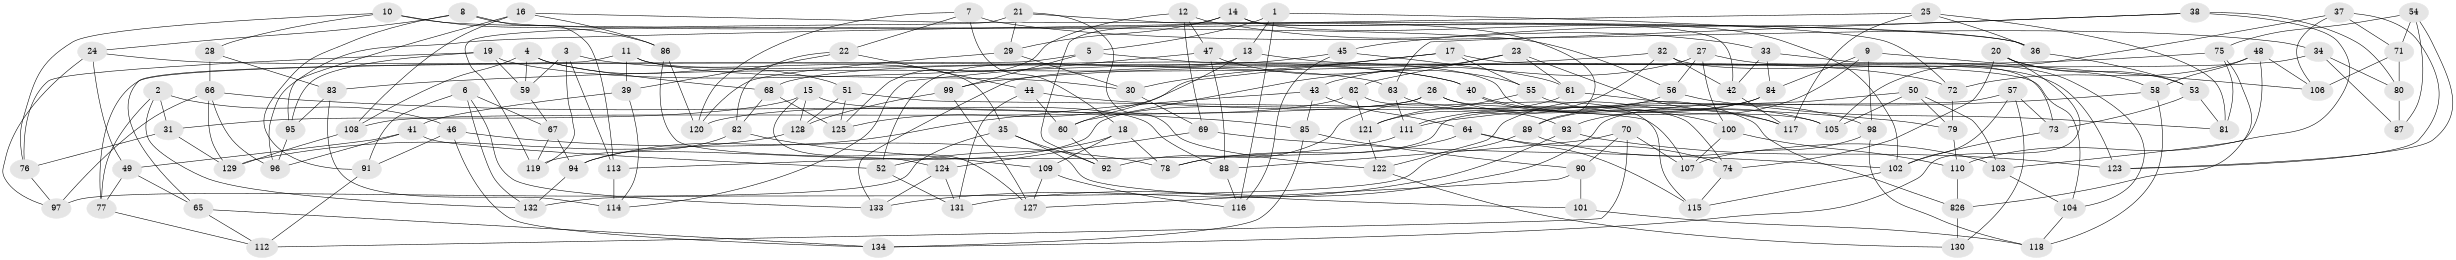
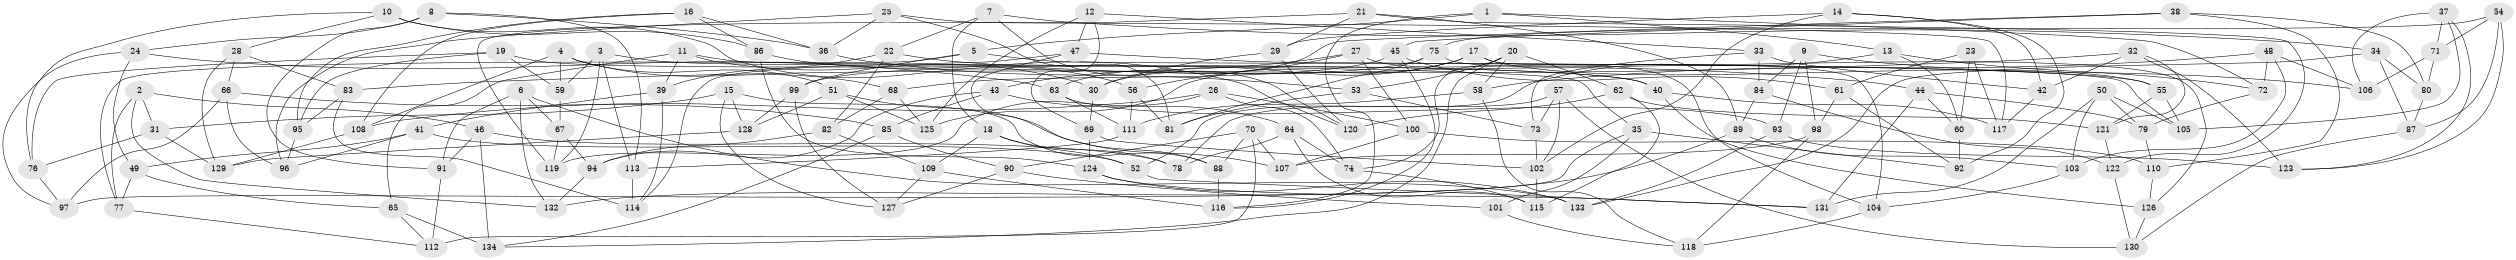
edge "23" -- "62": now "20" -- "62"
edge "66" -- "129": now "28" -- "129"
edge "87" -- "130": added
node "826": label "826" -> "126"
